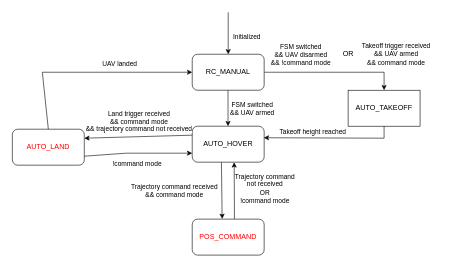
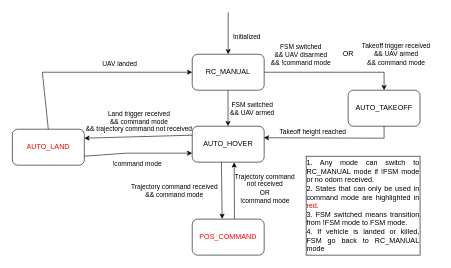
node "AUTO_TAKEOFF": shape rectangle -> rounded rectangle
node "1. Any mode can switch to RC_MANUAL mode if !FSM mode or no odom received. 2. States that can only be used in command mode are highlighted in red. 3. FSM switched means transition from !FSM mode to FSM mode. 4. If vehicle is landed or killed, FSM go back to RC_MANUAL mode": added
